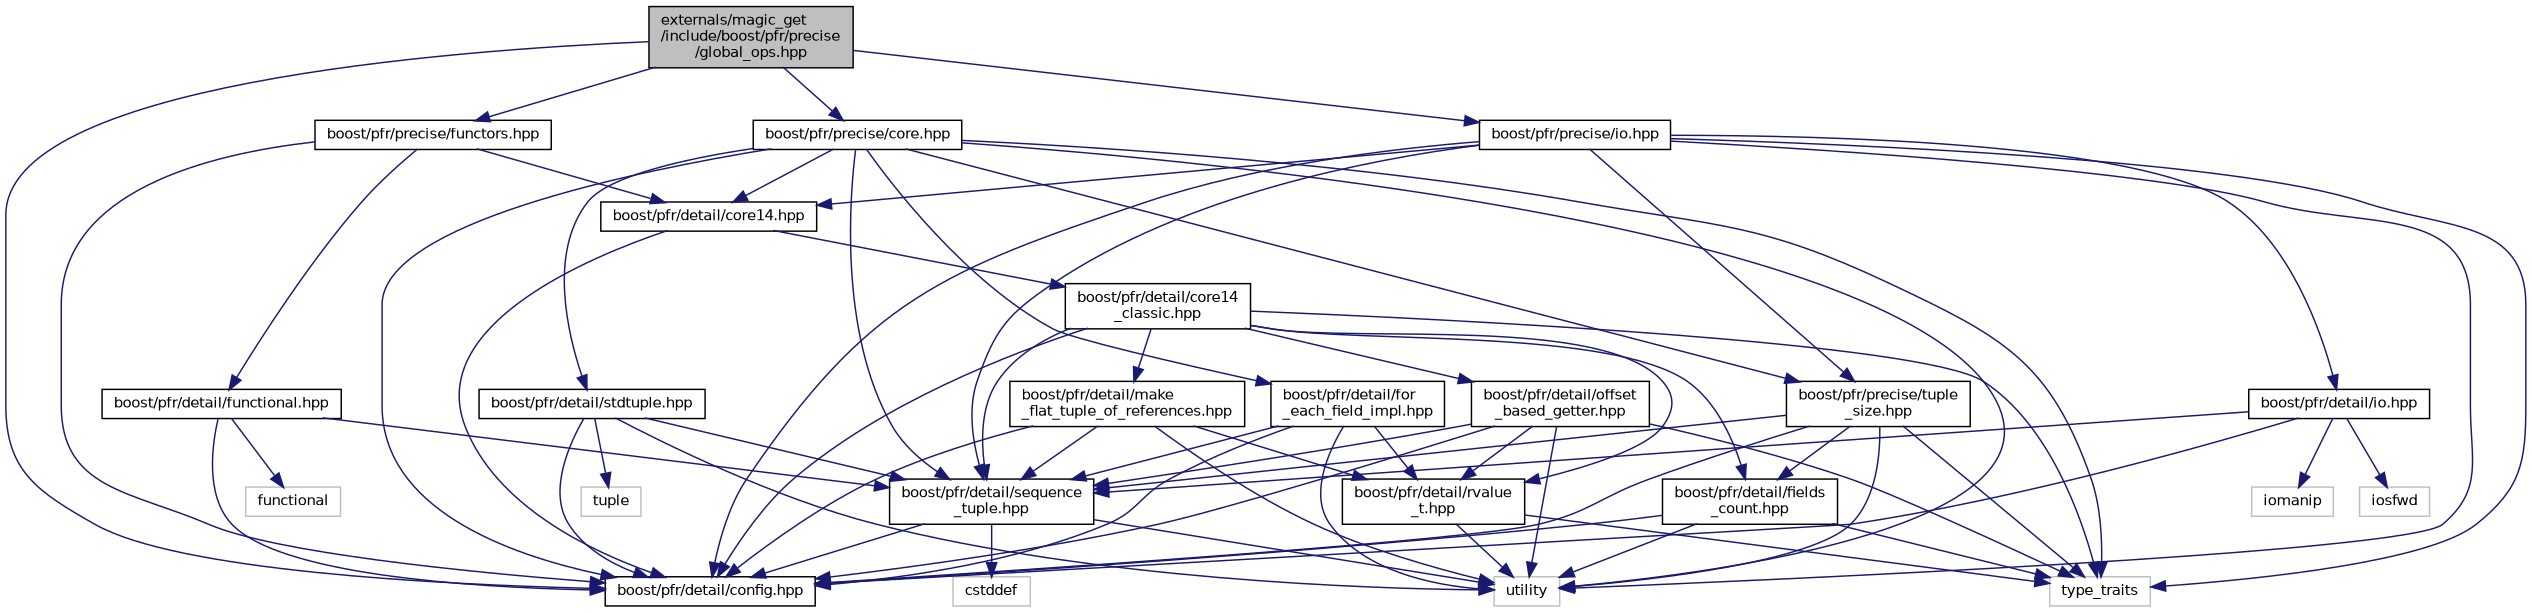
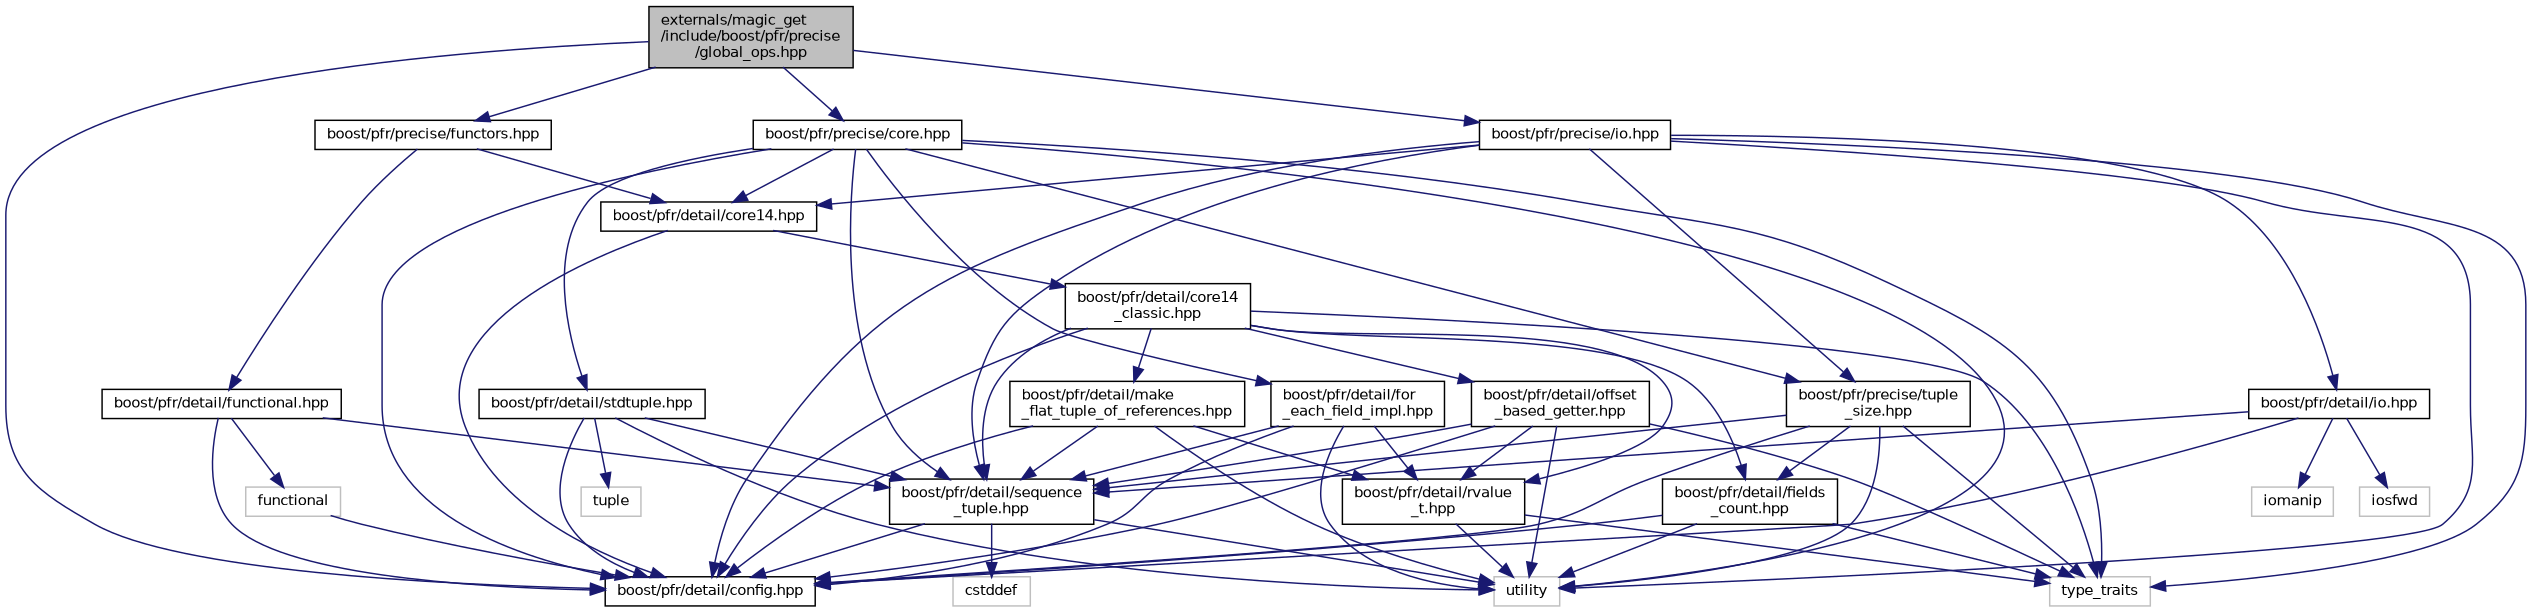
edge "boost/pfr/precise/functors.hpp" -> "boost/pfr/detail/config.hpp": now "functional" -> "boost/pfr/detail/config.hpp"
